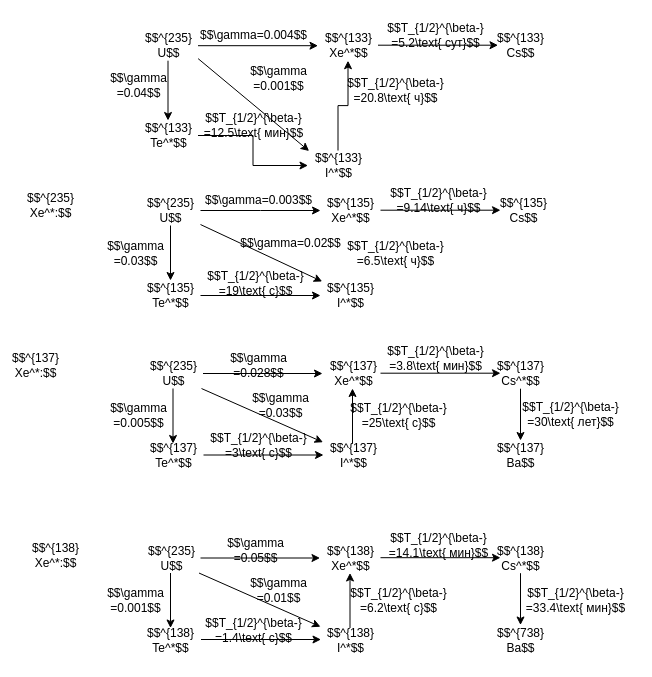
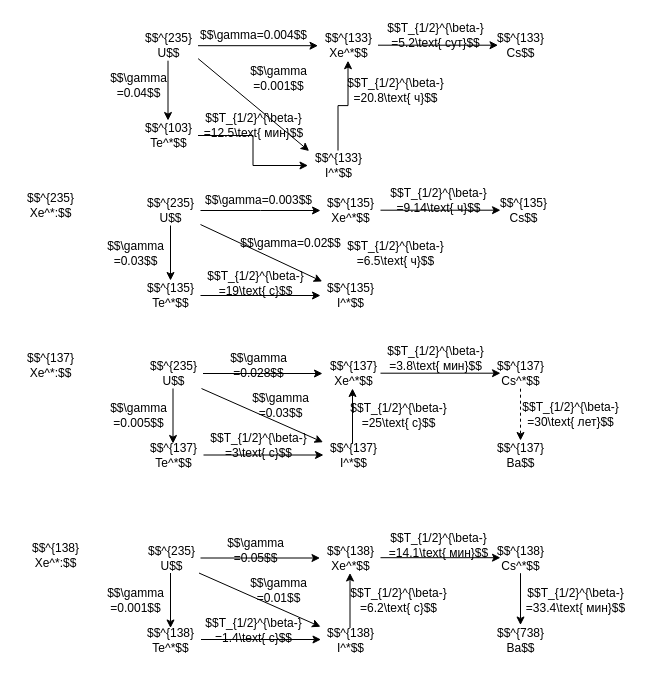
node "$$^{133} Te^*$$": label "$$^{133} Te^*$$" -> "$$^{103} Te^*$$"
node "$$^{137} Xe^*:$$": moved (36, 366) -> (51, 366)
edge "$$^{137} Cs^*$$" -> "$$^{137} Ba$$": style solid -> dashed
